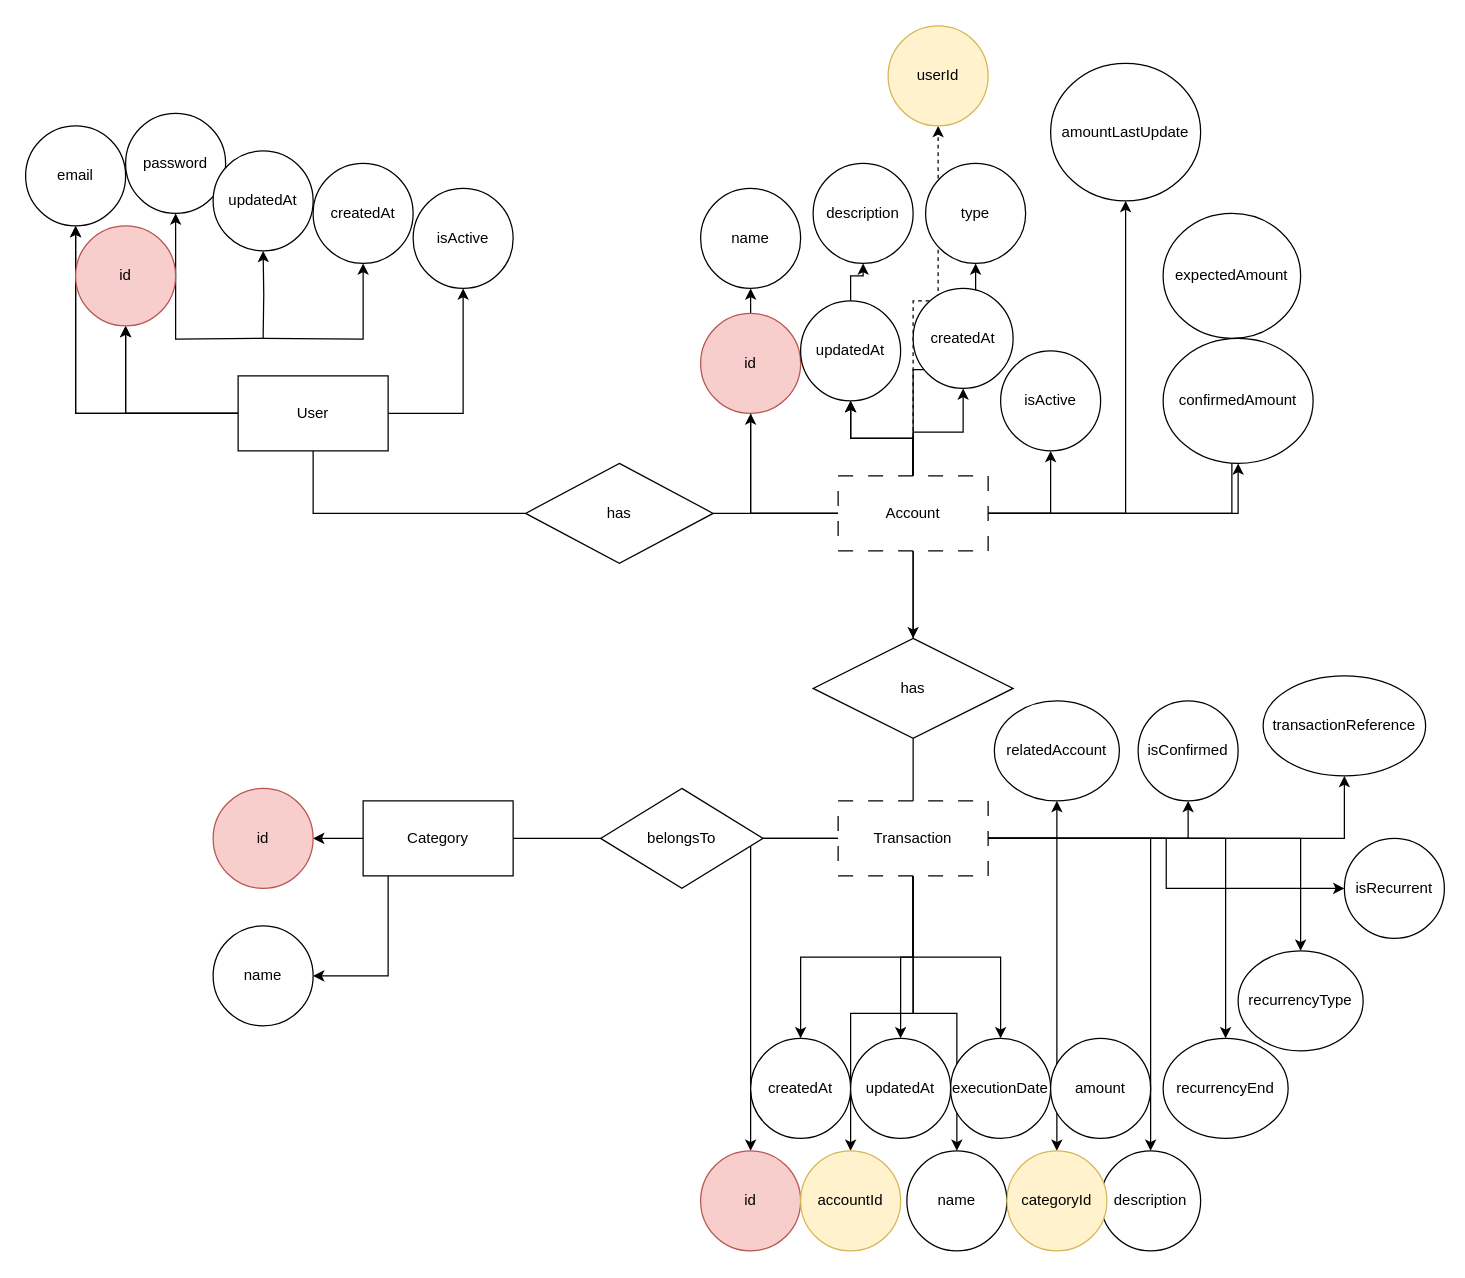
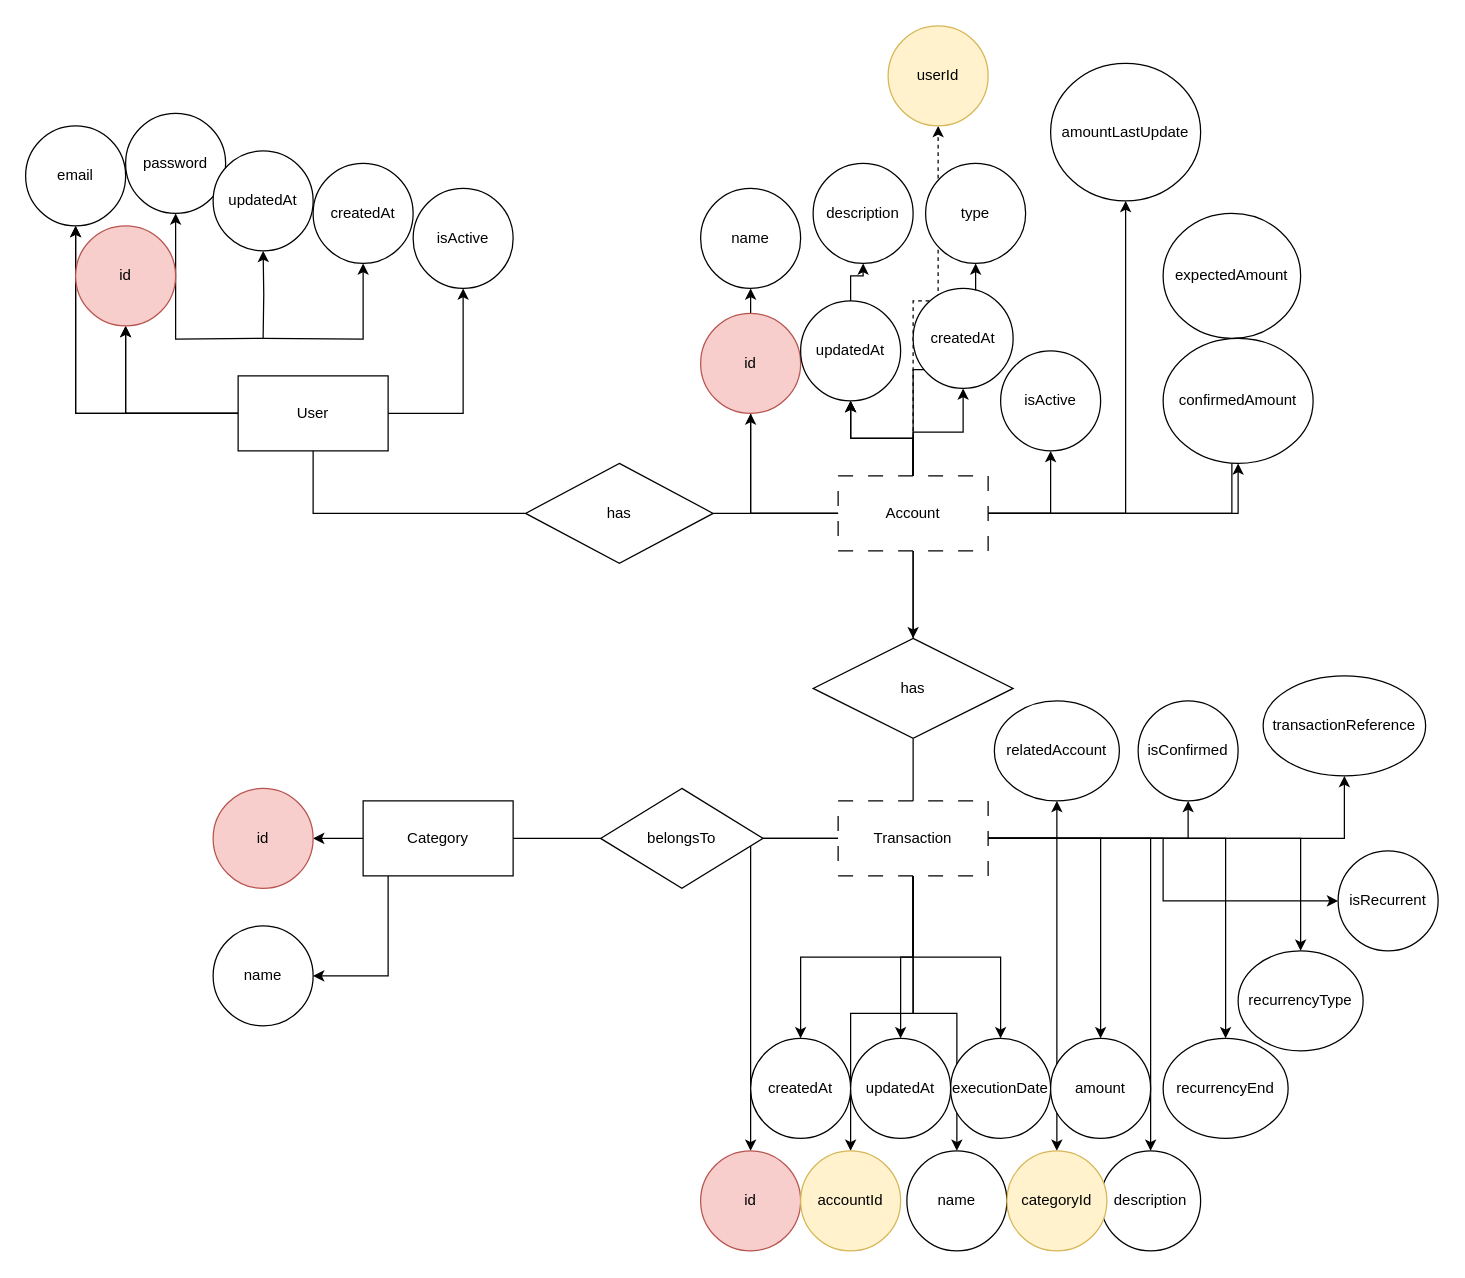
node "isRecurrent": moved (1394, 888) -> (1388, 901)
edge "Transaction" -> "amount": added
